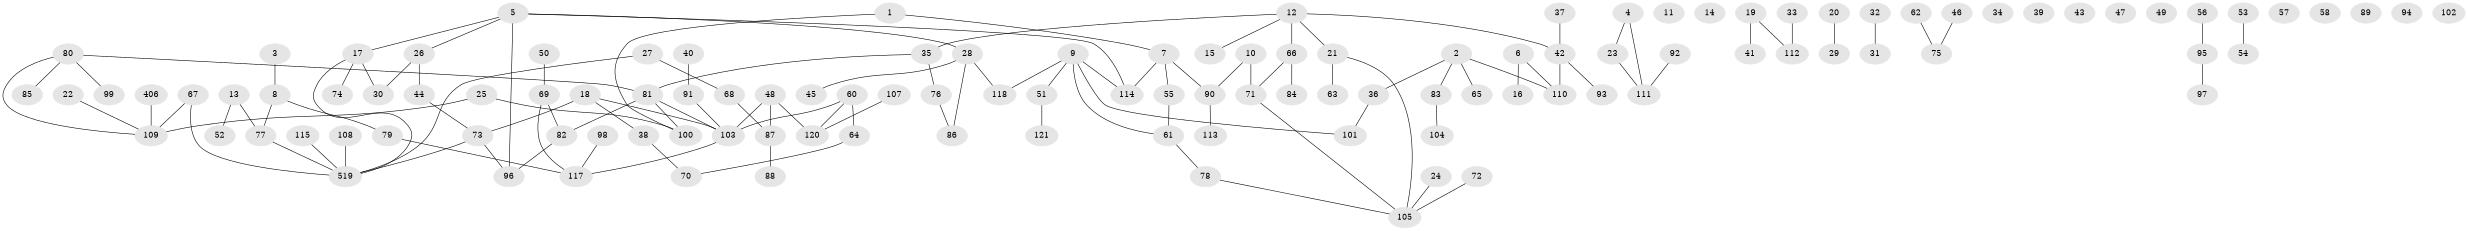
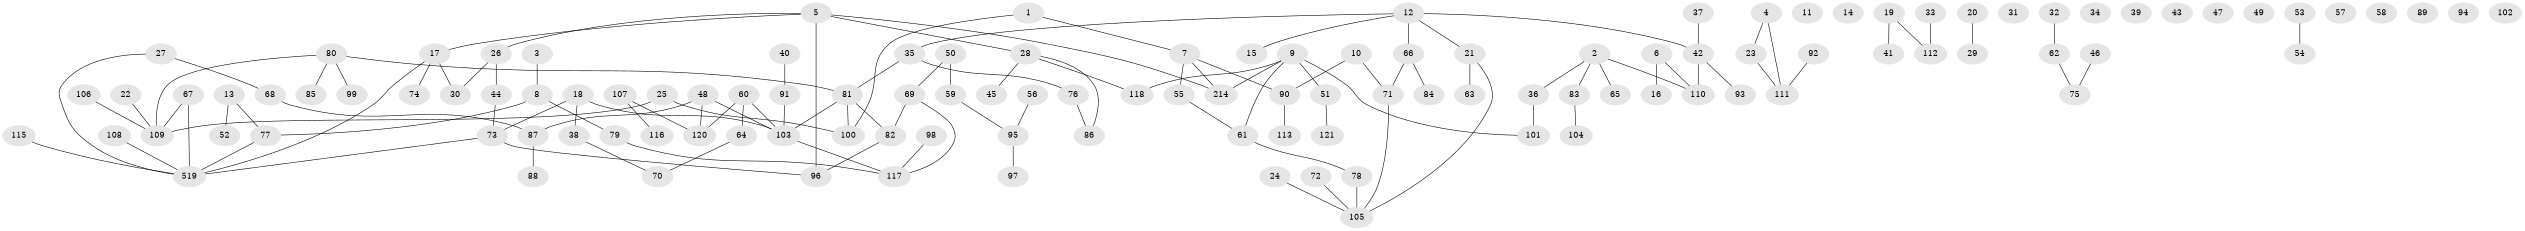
edge "32" -- "31": now "32" -- "62"
node "406": label "406" -> "106"
node "59": added
node "114": label "114" -> "214"
node "116": added
